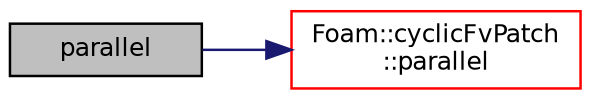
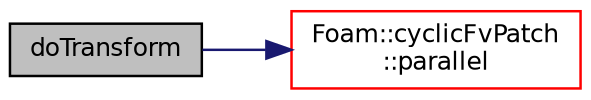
node "parallel": label "parallel" -> "doTransform"
